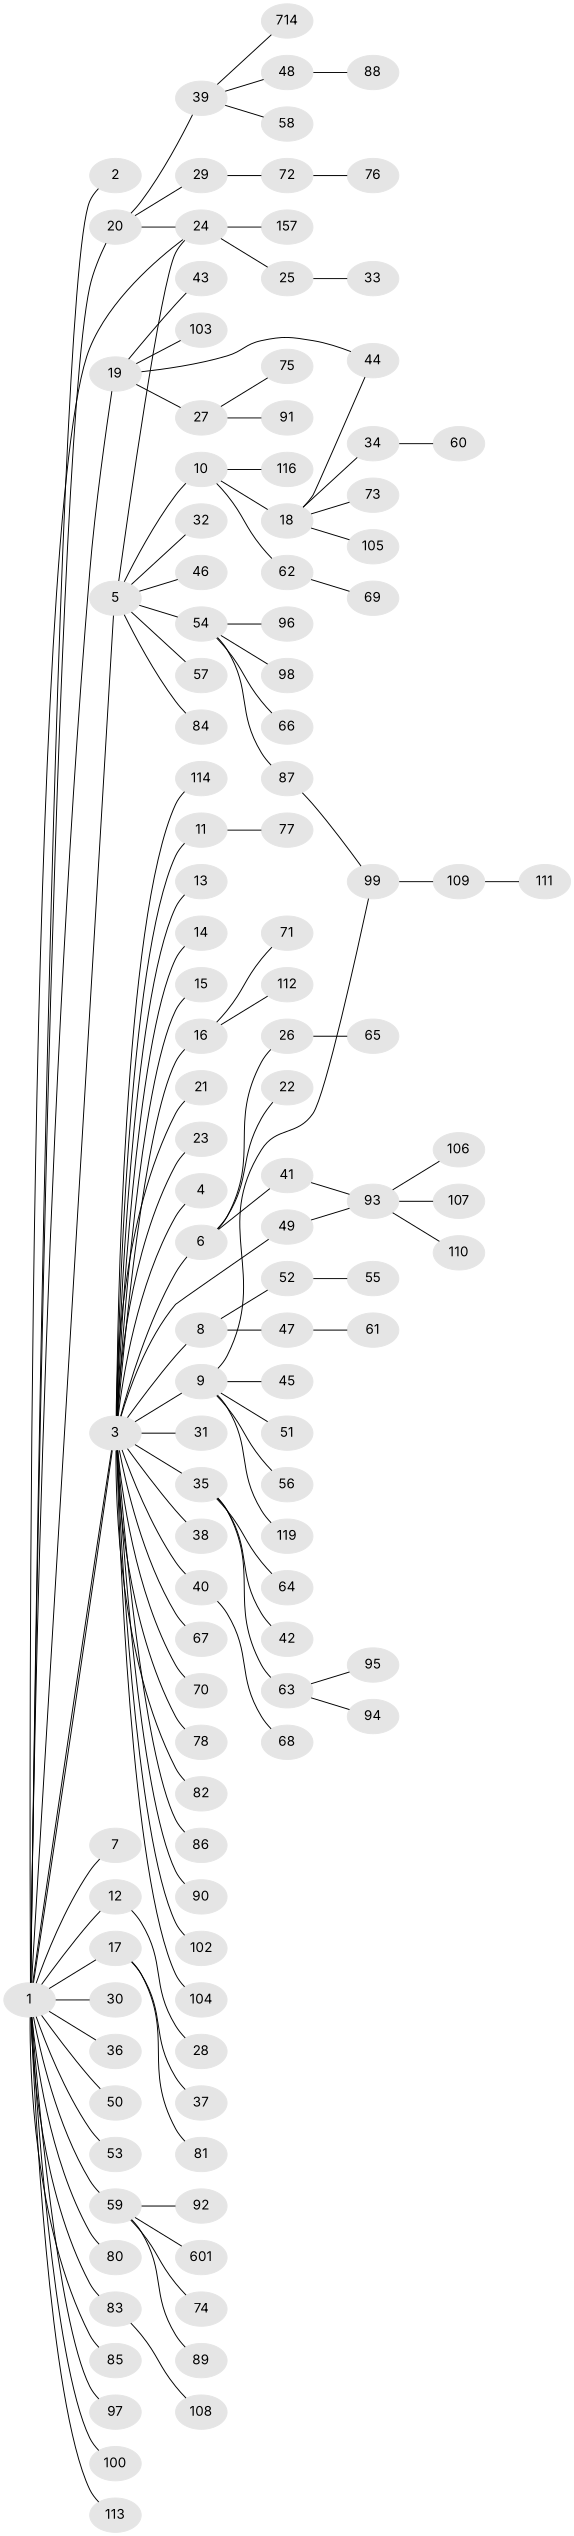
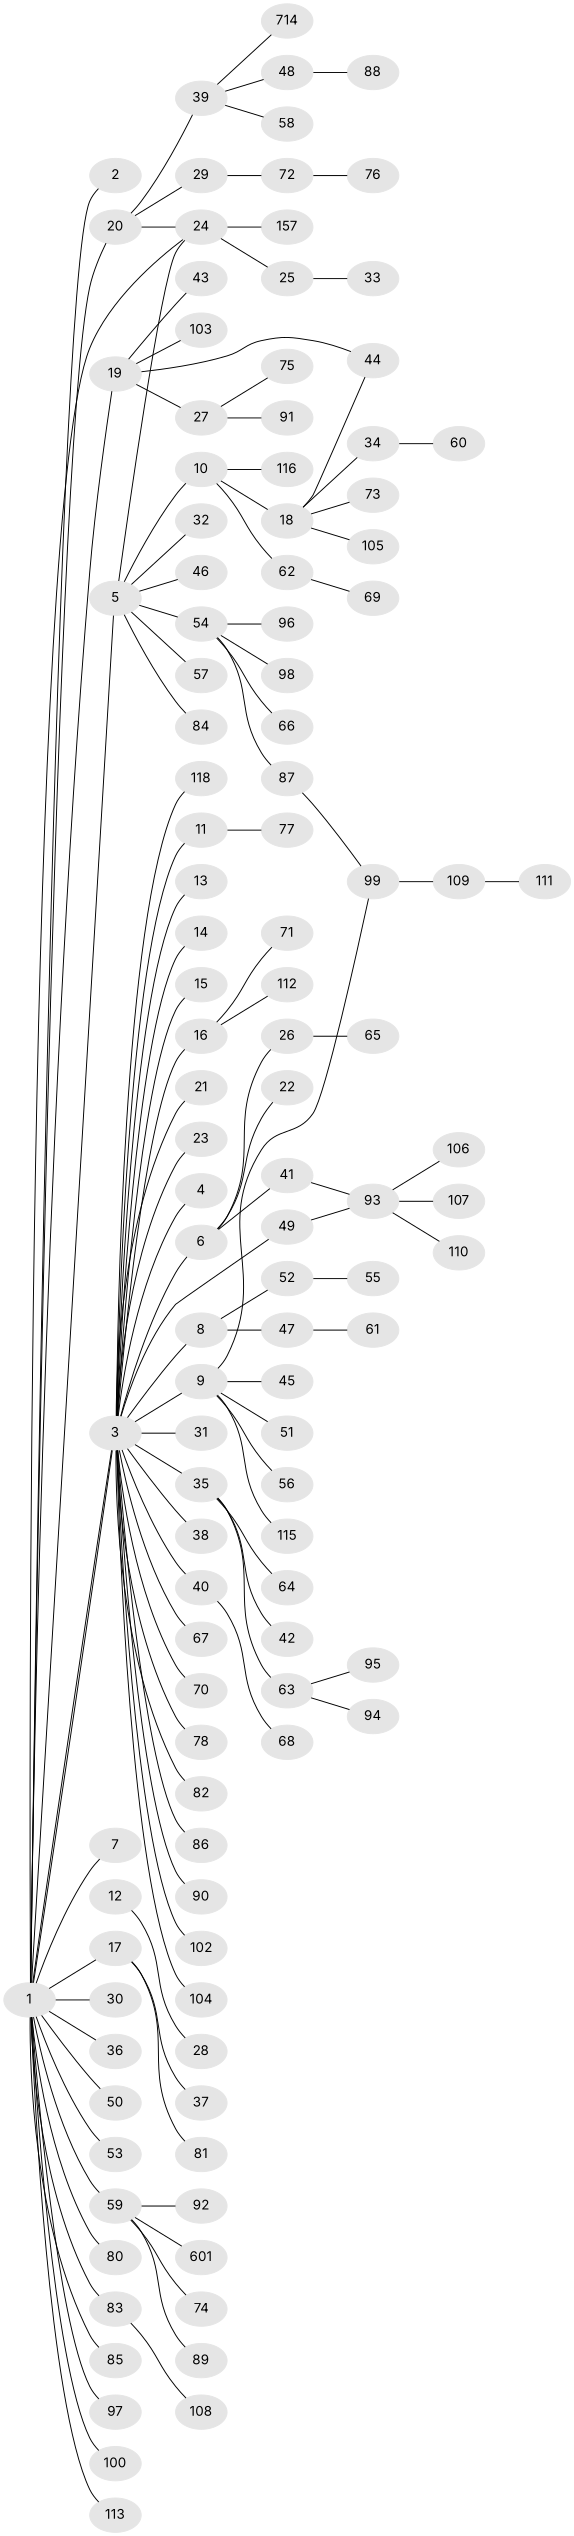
node "114": label "114" -> "118"
node "119": label "119" -> "115"
edge "12" -- "1": removed
